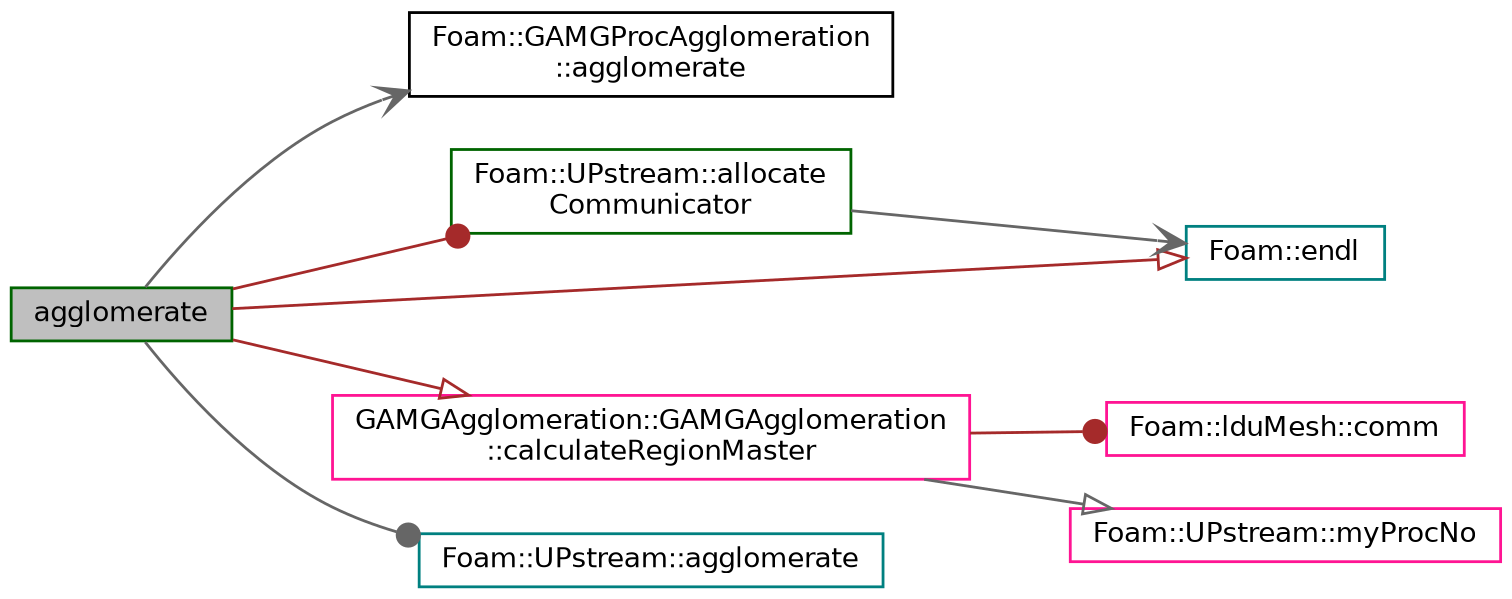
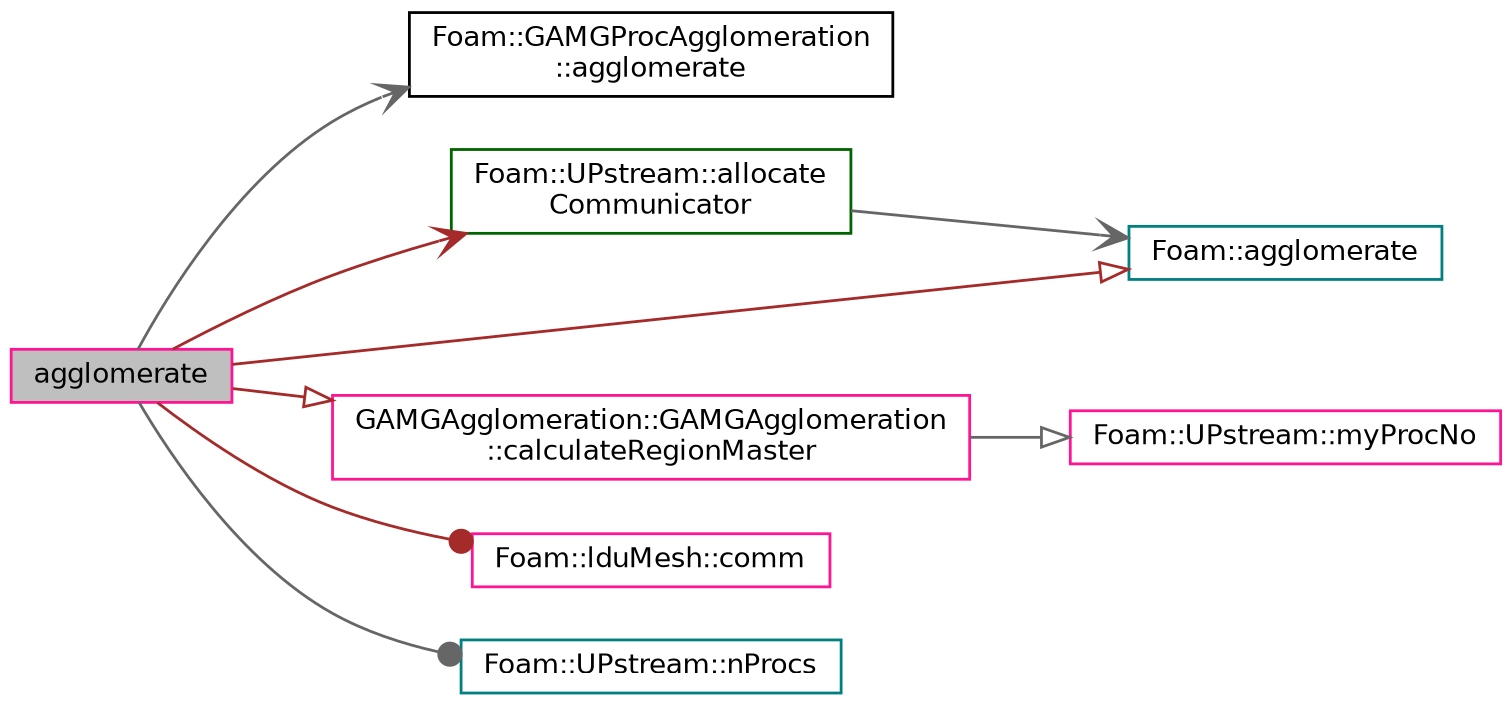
node "Foam::endl": label "Foam::endl" -> "Foam::agglomerate"
edge "agglomerate" -> "Foam::UPstream::allocate Communicator": arrowhead dot -> vee
node "agglomerate": color darkgreen -> deeppink
edge "GAMGAgglomeration::GAMGAgglomeration ::calculateRegionMaster" -> "Foam::lduMesh::comm": now "agglomerate" -> "Foam::lduMesh::comm"
node "Foam::UPstream::agglomerate": label "Foam::UPstream::agglomerate" -> "Foam::UPstream::nProcs"
